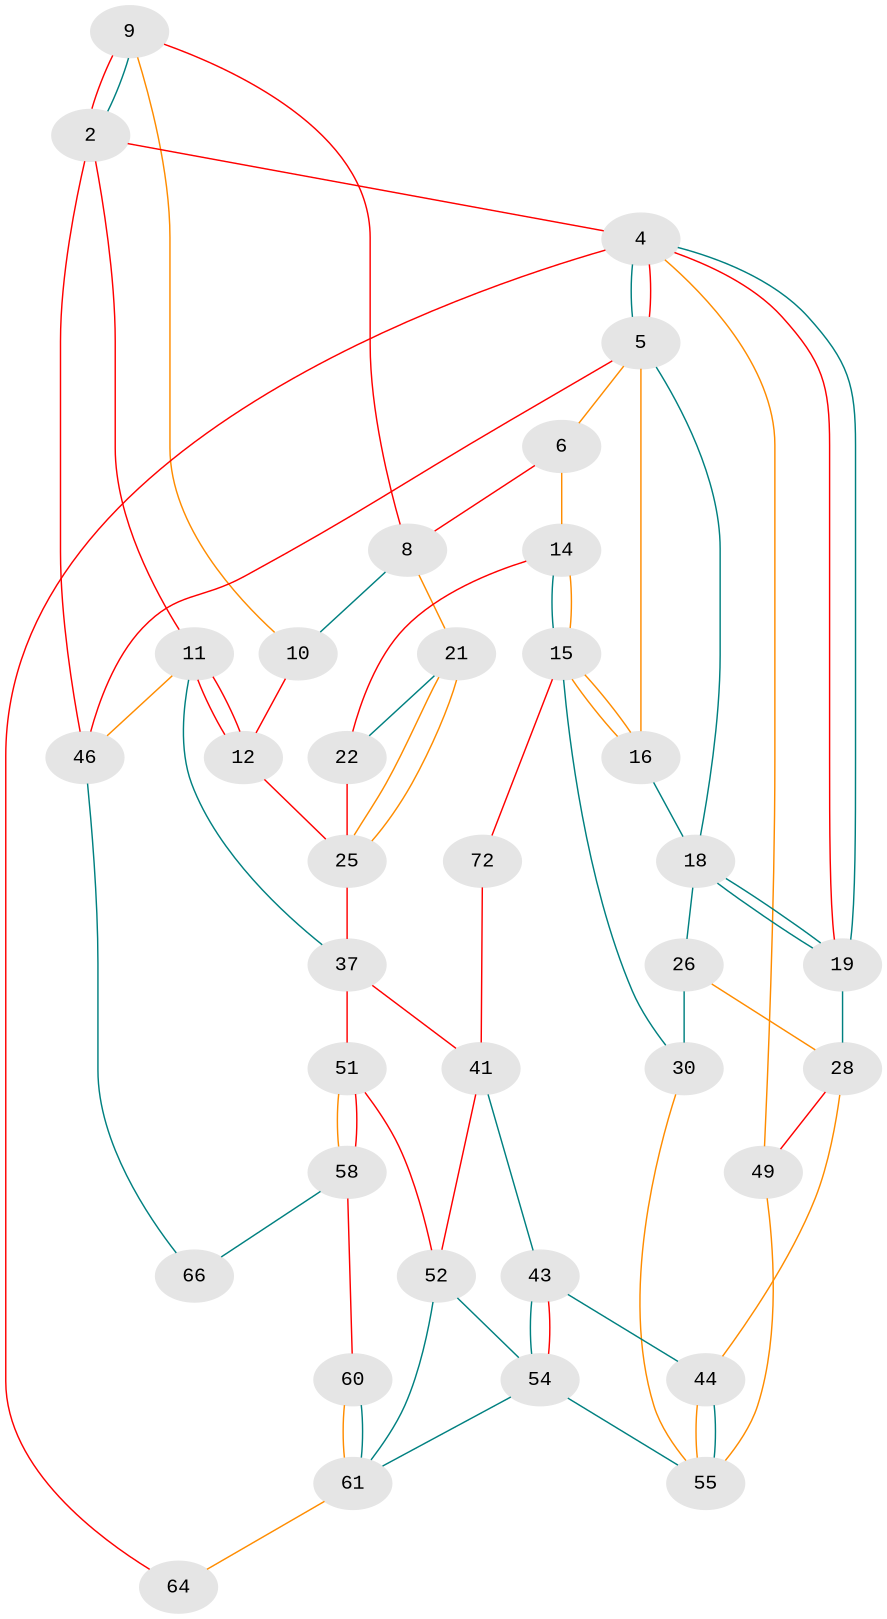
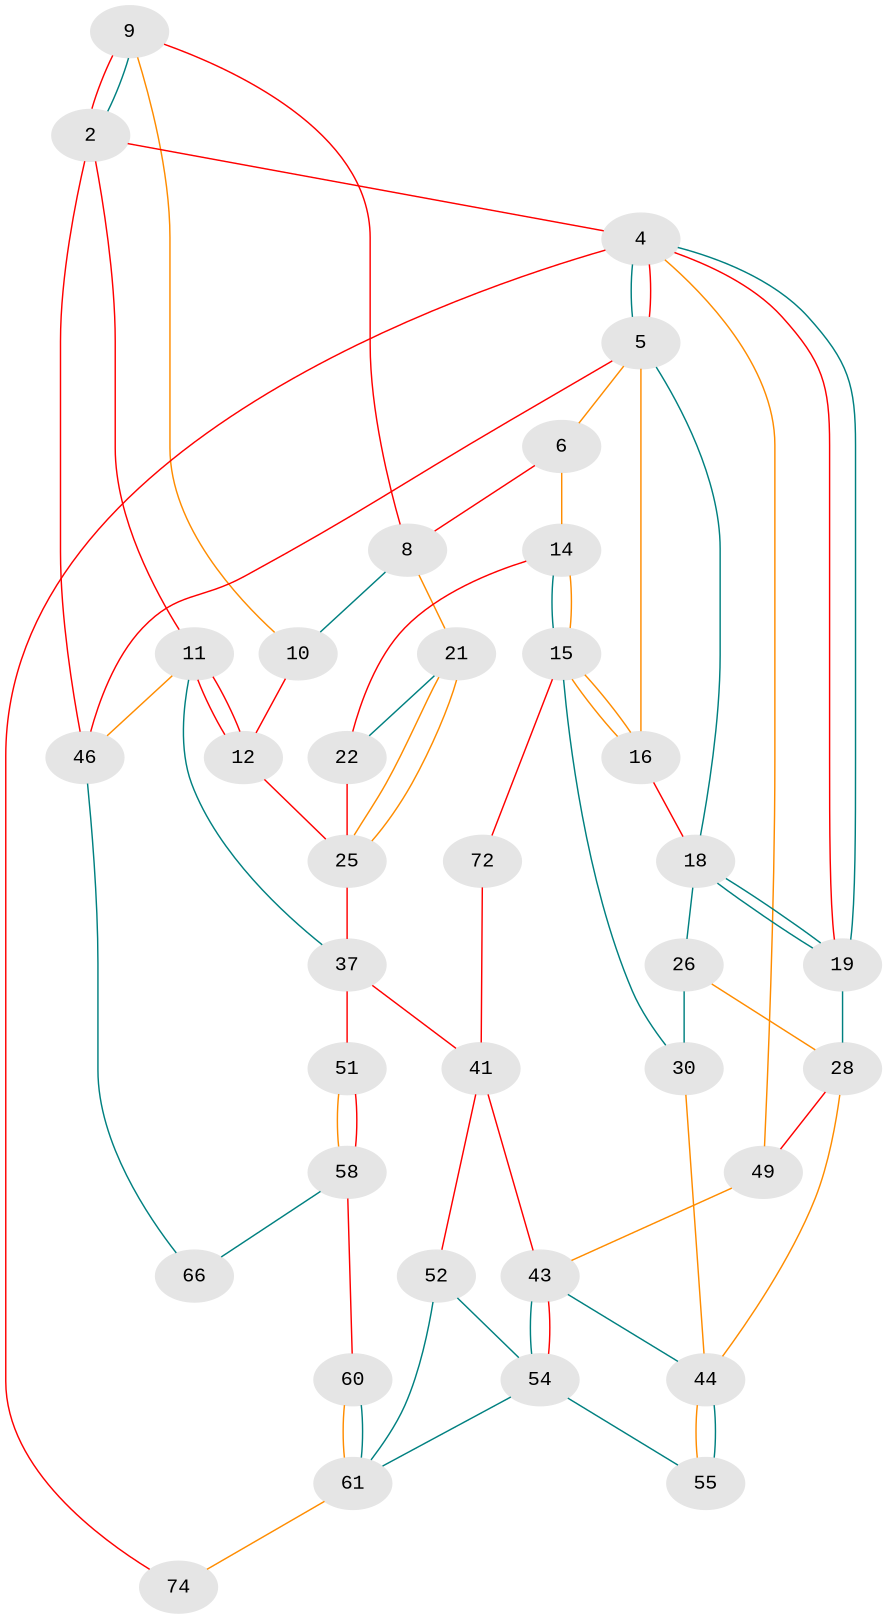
edge "16" -- "18": color teal -> red
edge "51" -- "52": removed
edge "41" -- "43": color teal -> red
edge "30" -- "55": now "30" -- "44"
edge "49" -- "55": now "49" -- "43"
node "64": label "64" -> "74"
